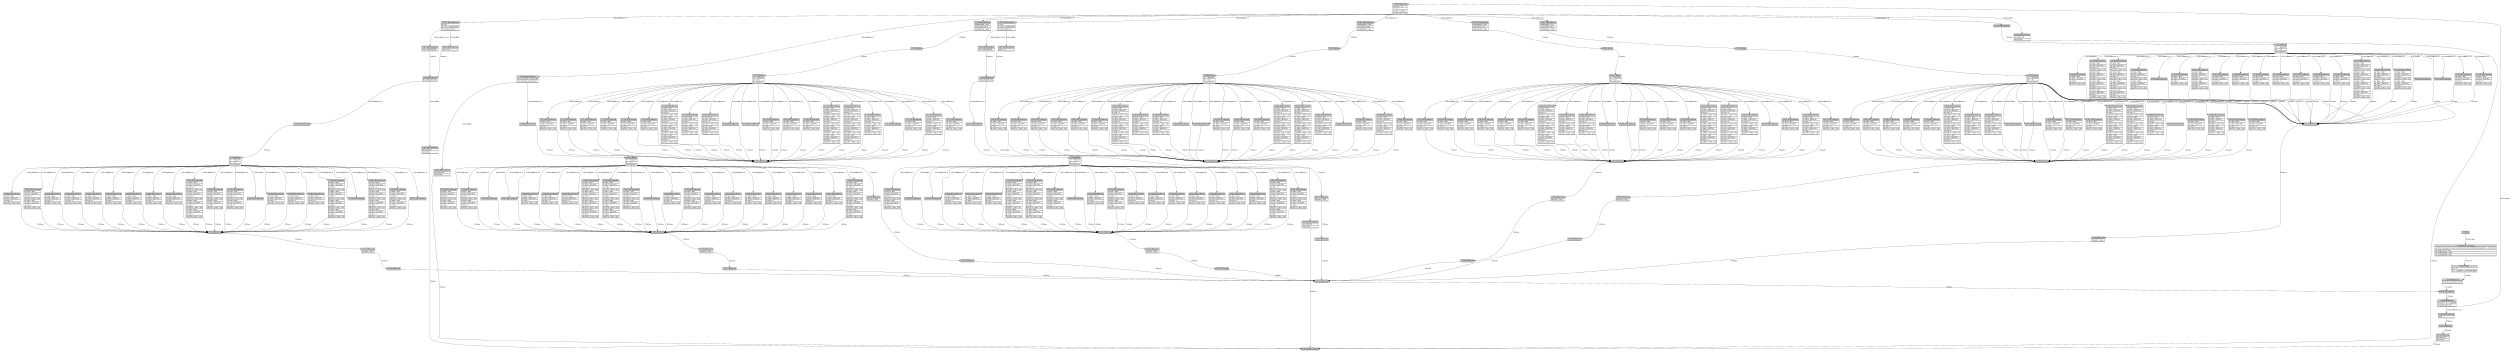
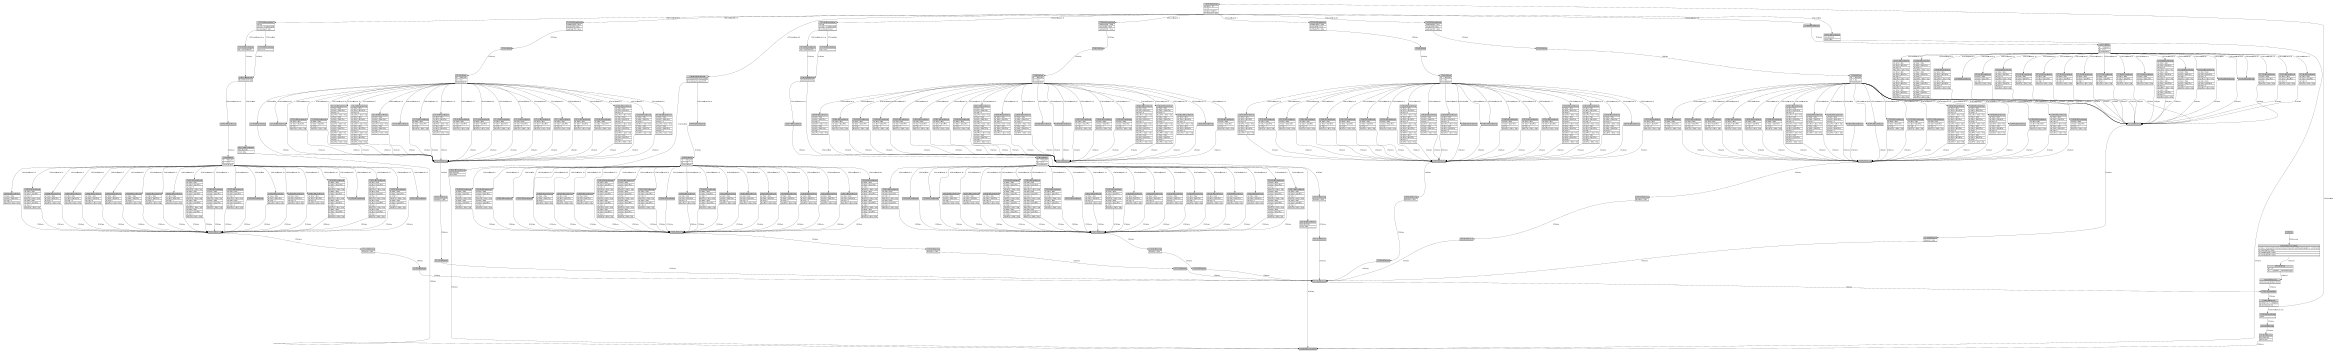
edge "(73122) BKConditional" -> "(73127) BKNormal": removed, label "CFGGoto"
